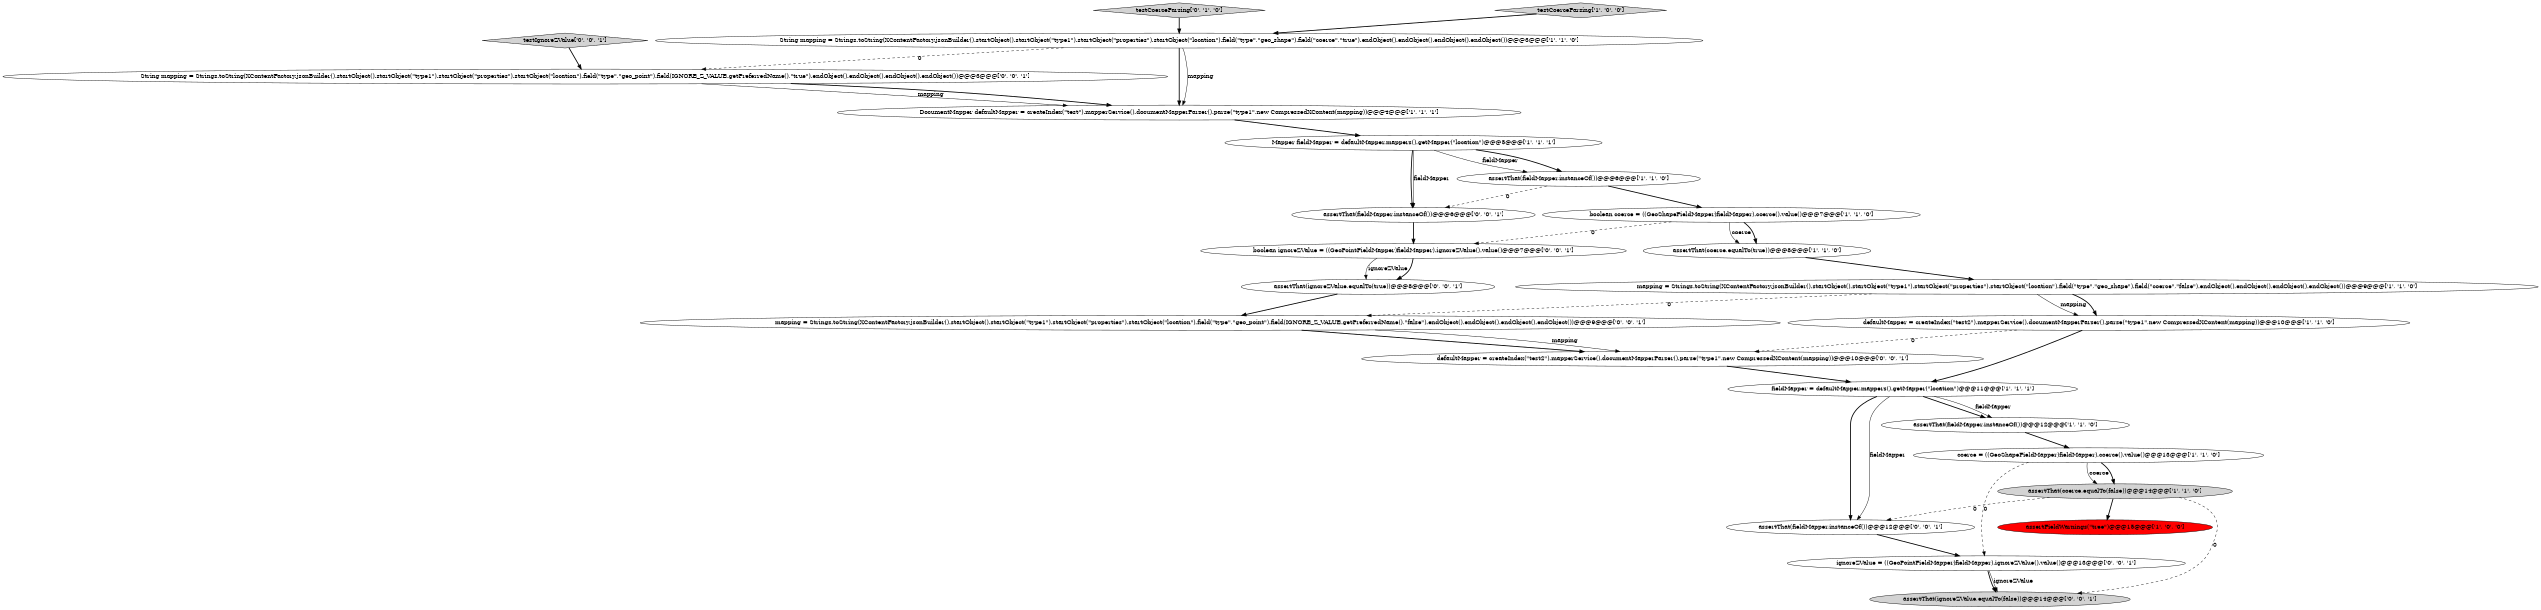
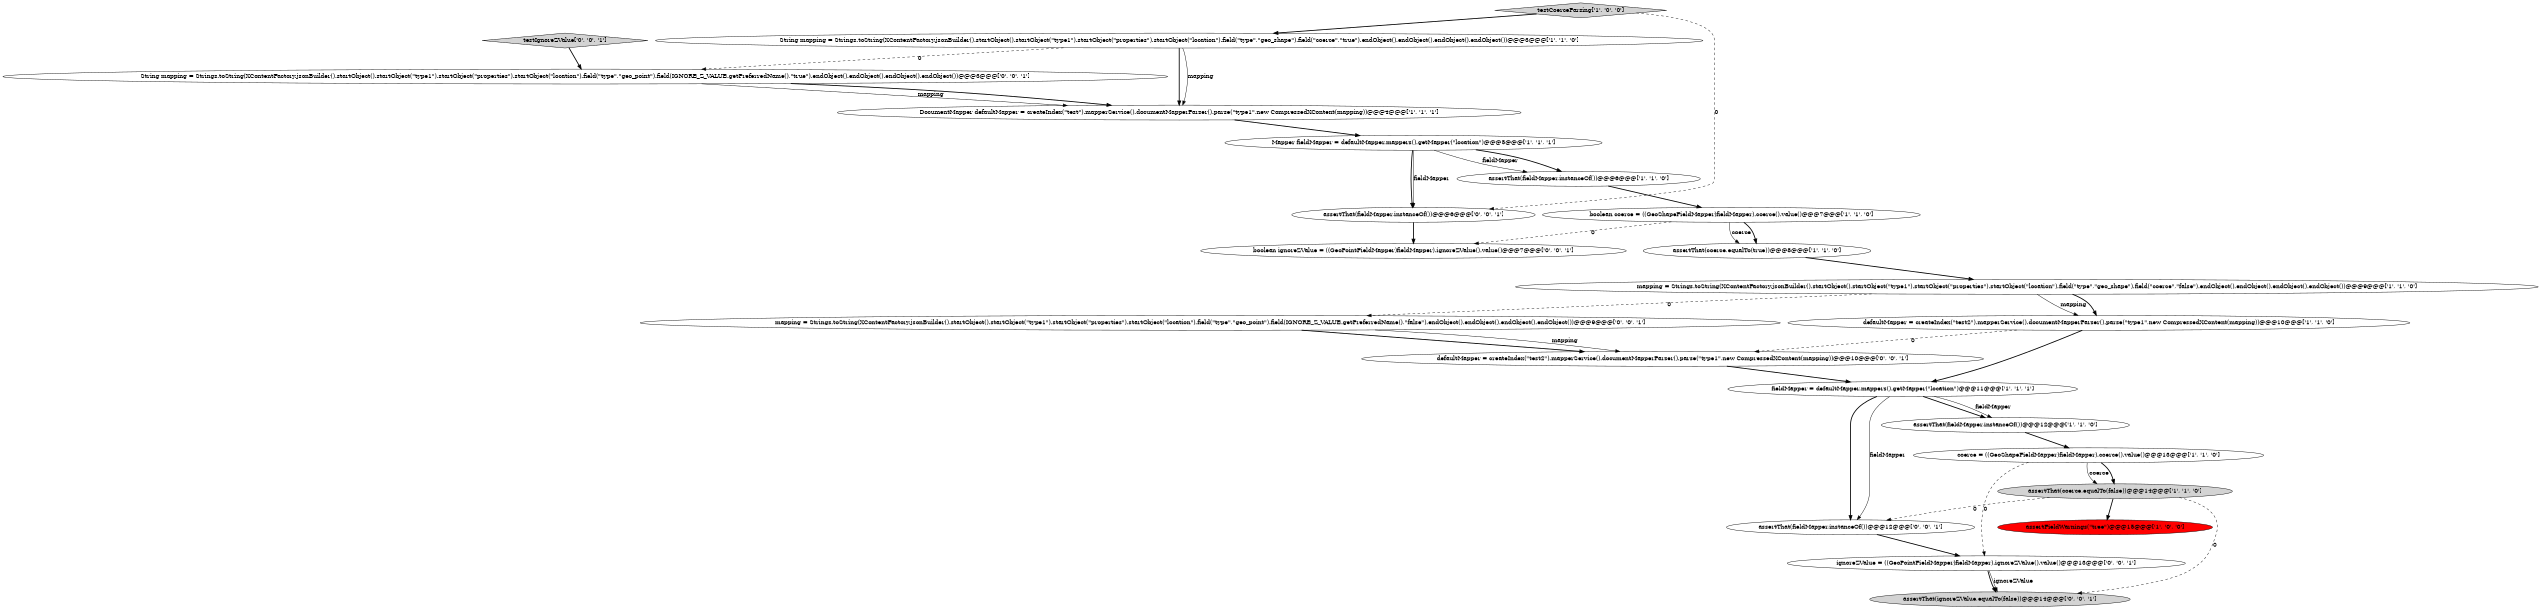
node "testCoerceParsing['0', '1', '0']": removed
edge "assertThat(fieldMapper,instanceOf())@@@6@@@['1', '1', '0']" -> "assertThat(fieldMapper,instanceOf())@@@6@@@['0', '0', '1']": now "testCoerceParsing['1', '0', '0']" -> "assertThat(fieldMapper,instanceOf())@@@6@@@['0', '0', '1']"
node "assertThat(ignoreZValue,equalTo(true))@@@8@@@['0', '0', '1']": removed
